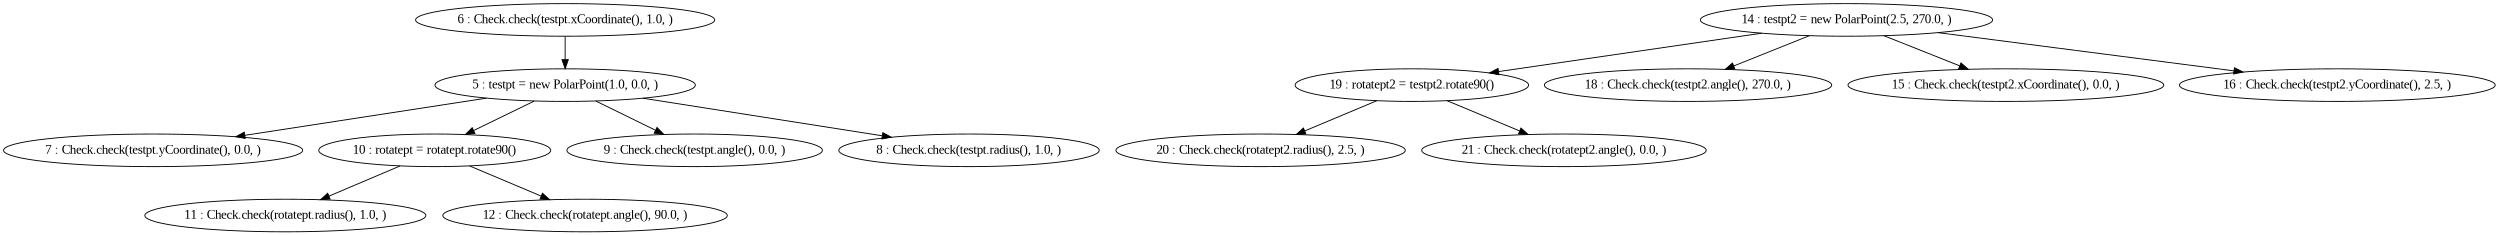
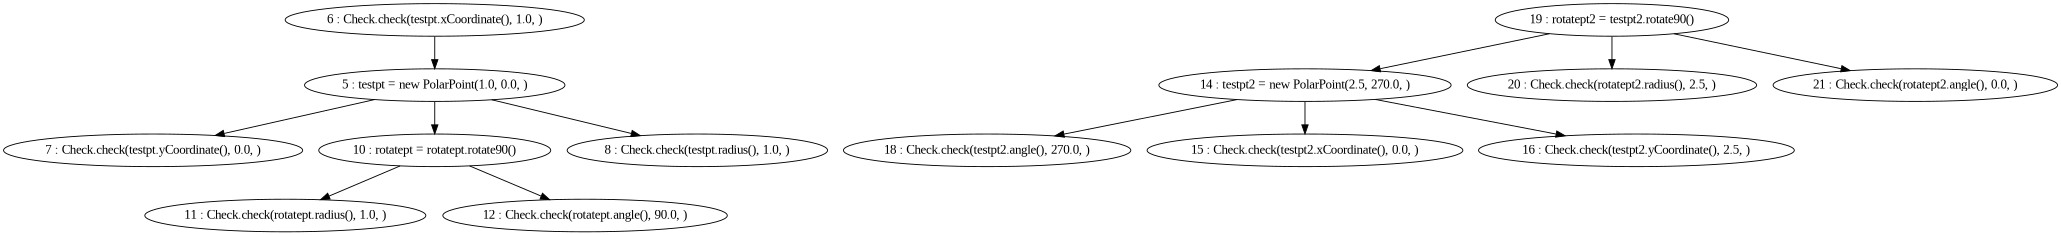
edge "14 : testpt2 = new PolarPoint(2.5, 270.0, )" -> "19 : rotatept2 = testpt2.rotate90()": reversed
node "9 : Check.check(testpt.angle(), 0.0, )": removed
